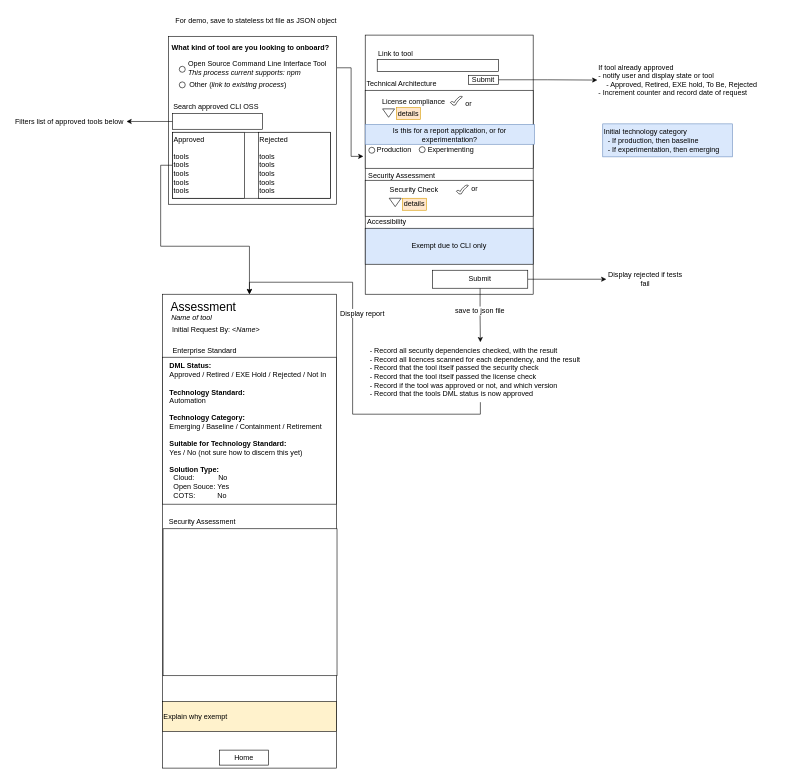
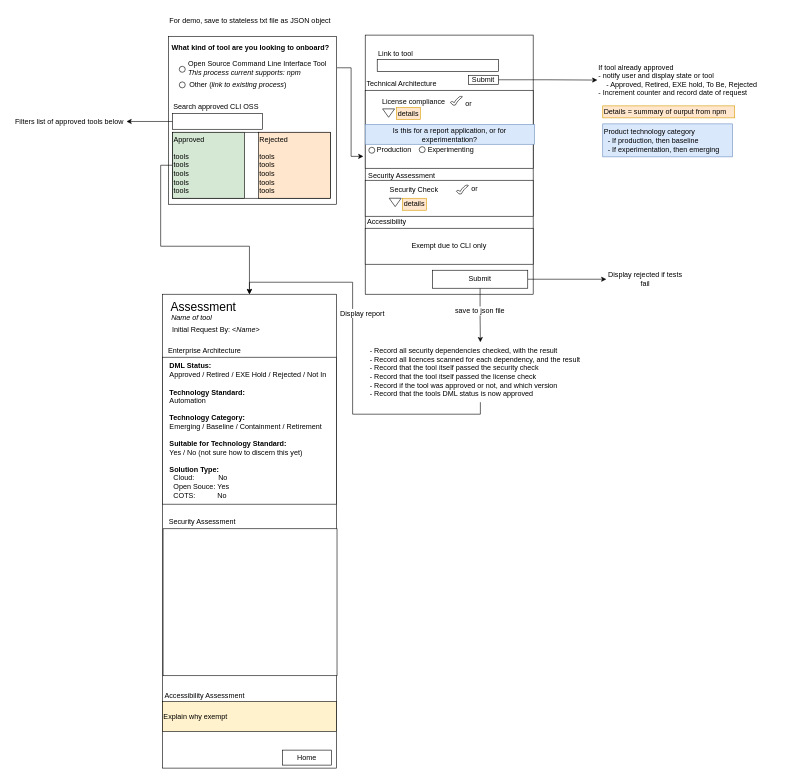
node "For demo, save to stateless txt file as JSON object": moved (363, 21) -> (357, 21)
node "Details = summary of ourput from npm": added
node "Initial technology category - If production, then baseline - If experimentation, then emerging": label "Initial technology category - If production, then baseline - If experimentation, then emerging" -> "Product technology category - If production, then baseline - If experimentation, then emerging"
node "Approved tools tools tools tools tools": fillcolor #ffffff -> #d5e8d4
node "Rejected tools tools tools tools tools": fillcolor #ffffff -> #ffe6cc
node "Exempt due to CLI only": fillcolor #dae8fc -> #ffffff
node "Enterprise Standard": label "Enterprise Standard" -> "Enterprise Architecture"
node "Accessibility Assessment": added
node "Home": moved (244, 758) -> (307, 758)
